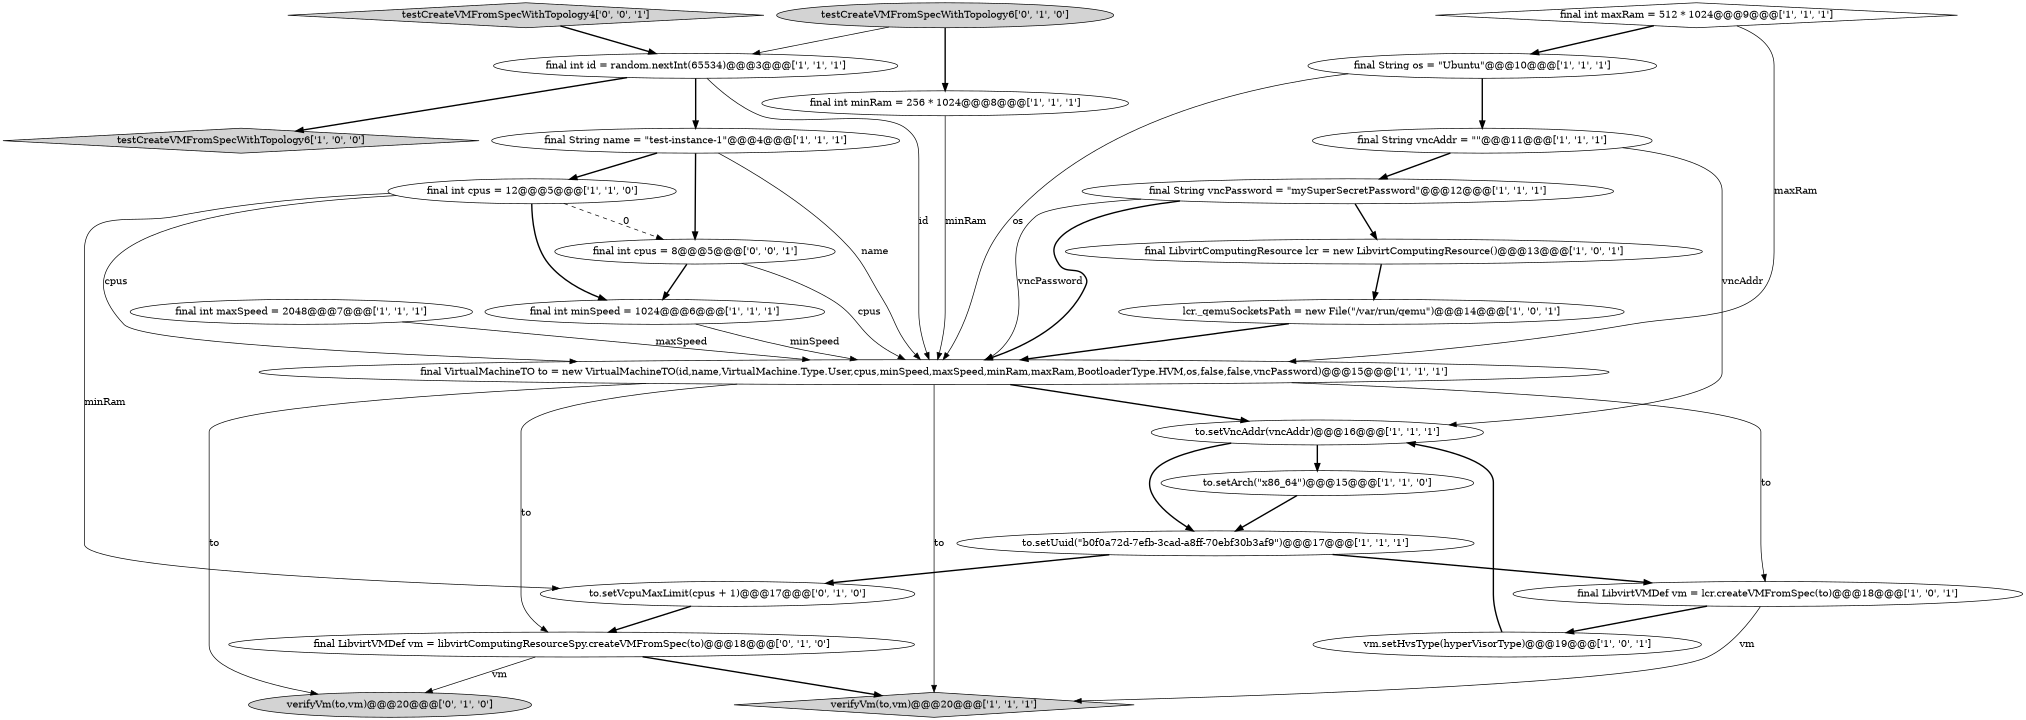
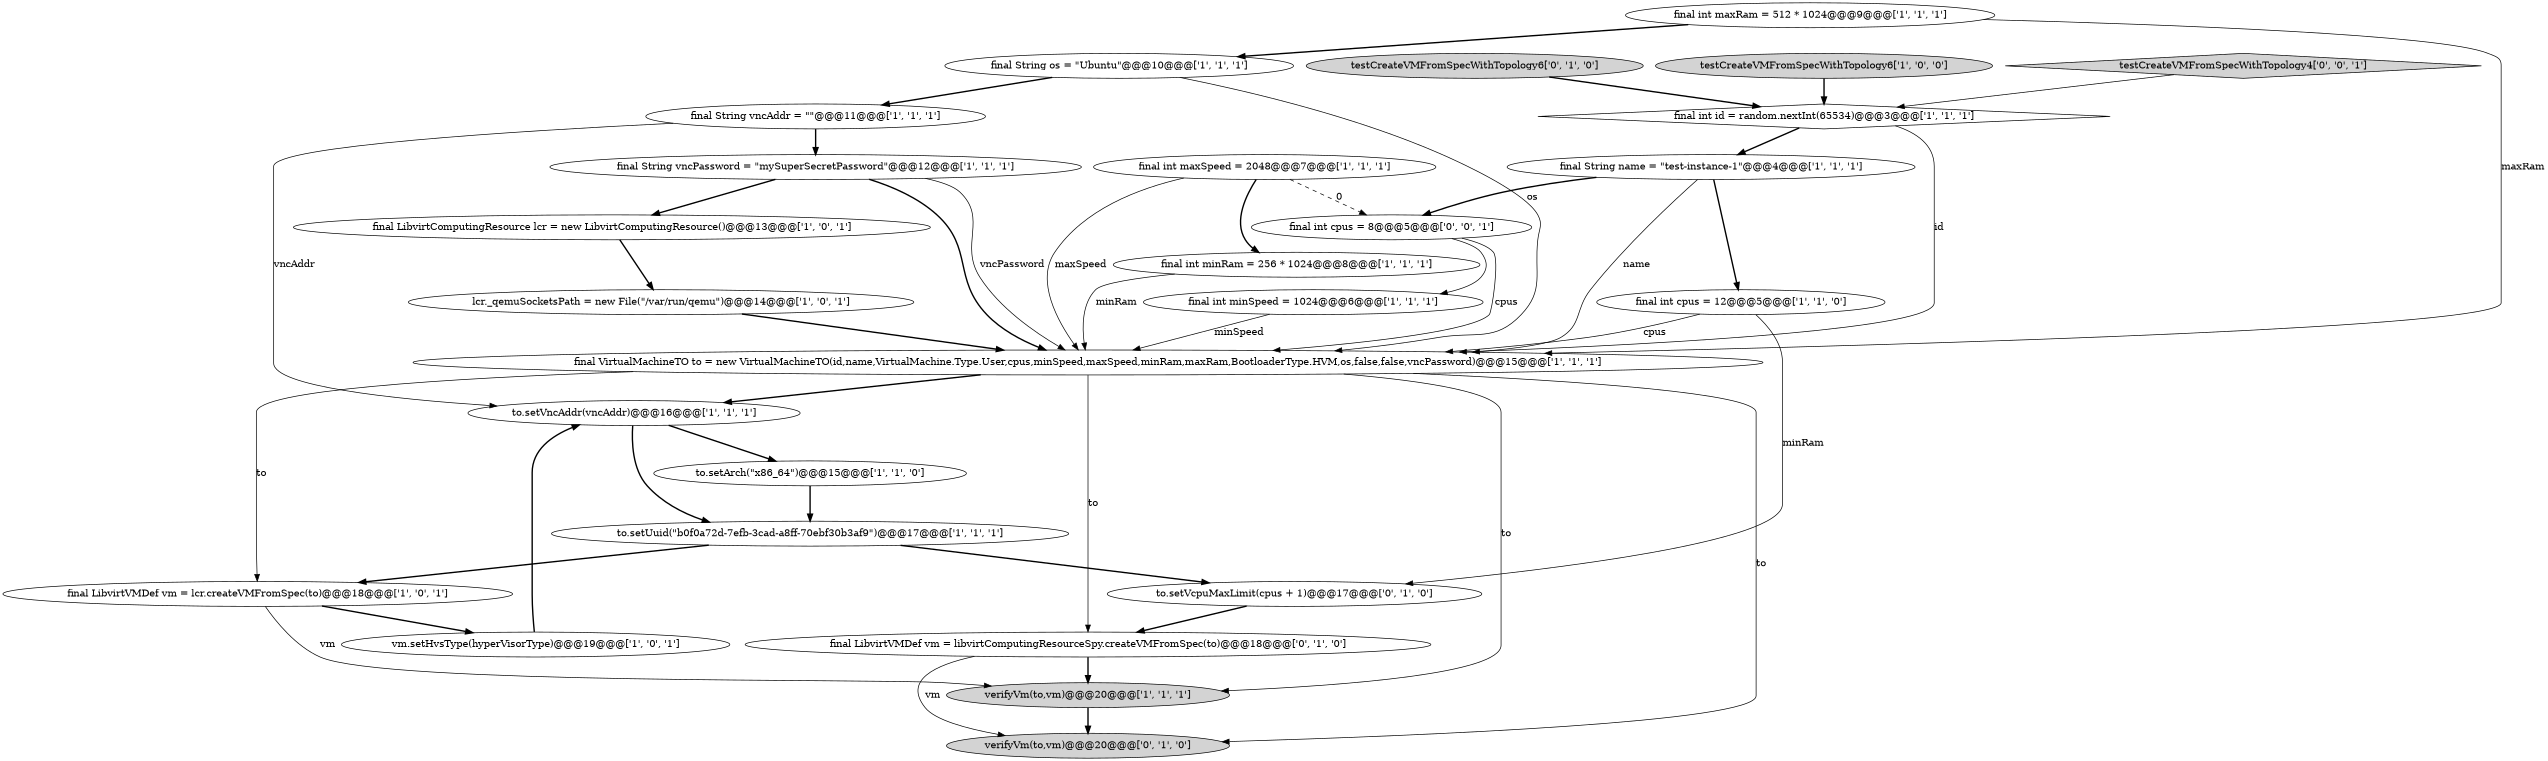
node "final int maxRam = 512 * 1024@@@9@@@['1', '1', '1']": shape diamond -> ellipse
edge "testCreateVMFromSpecWithTopology4['0', '0', '1']" -> "final int id = random.nextInt(65534)@@@3@@@['1', '1', '1']": style bold -> solid
edge "testCreateVMFromSpecWithTopology6['0', '1', '0']" -> "final int id = random.nextInt(65534)@@@3@@@['1', '1', '1']": style solid -> bold
edge "testCreateVMFromSpecWithTopology6['0', '1', '0']" -> "final int minRam = 256 * 1024@@@8@@@['1', '1', '1']": now "final int maxSpeed = 2048@@@7@@@['1', '1', '1']" -> "final int minRam = 256 * 1024@@@8@@@['1', '1', '1']"
node "final int id = random.nextInt(65534)@@@3@@@['1', '1', '1']": shape ellipse -> diamond
edge "final int id = random.nextInt(65534)@@@3@@@['1', '1', '1']" -> "testCreateVMFromSpecWithTopology6['1', '0', '0']": reversed
node "testCreateVMFromSpecWithTopology6['1', '0', '0']": shape diamond -> ellipse
edge "final int cpus = 12@@@5@@@['1', '1', '0']" -> "final int cpus = 8@@@5@@@['0', '0', '1']": now "final int maxSpeed = 2048@@@7@@@['1', '1', '1']" -> "final int cpus = 8@@@5@@@['0', '0', '1']"
edge "final int cpus = 12@@@5@@@['1', '1', '0']" -> "final int minSpeed = 1024@@@6@@@['1', '1', '1']": removed
edge "final int cpus = 8@@@5@@@['0', '0', '1']" -> "final int minSpeed = 1024@@@6@@@['1', '1', '1']": style bold -> solid
node "verifyVm(to,vm)@@@20@@@['1', '1', '1']": shape diamond -> ellipse
edge "verifyVm(to,vm)@@@20@@@['1', '1', '1']" -> "verifyVm(to,vm)@@@20@@@['0', '1', '0']": added
